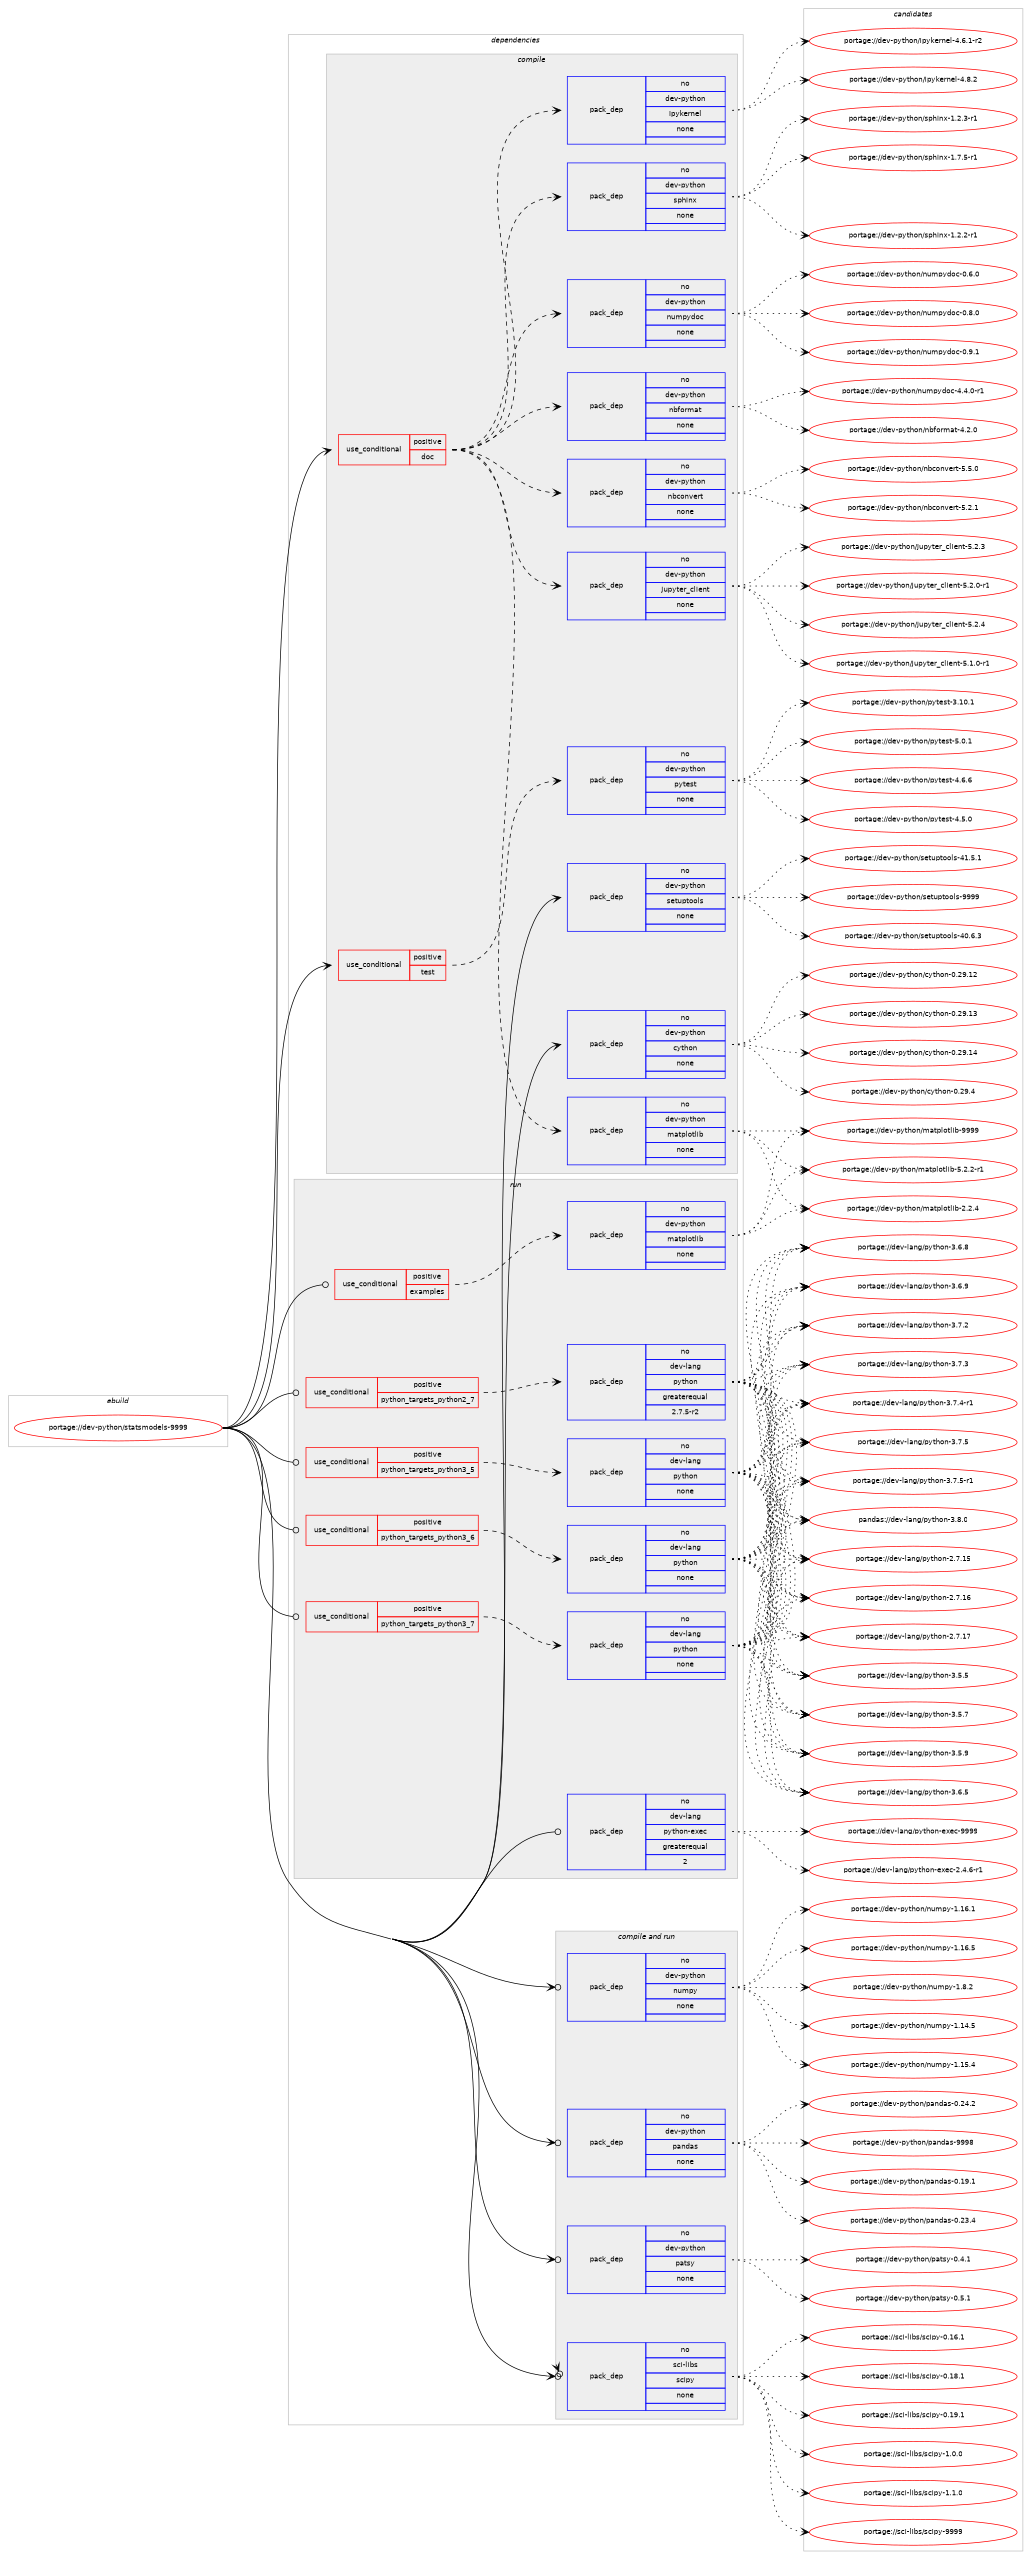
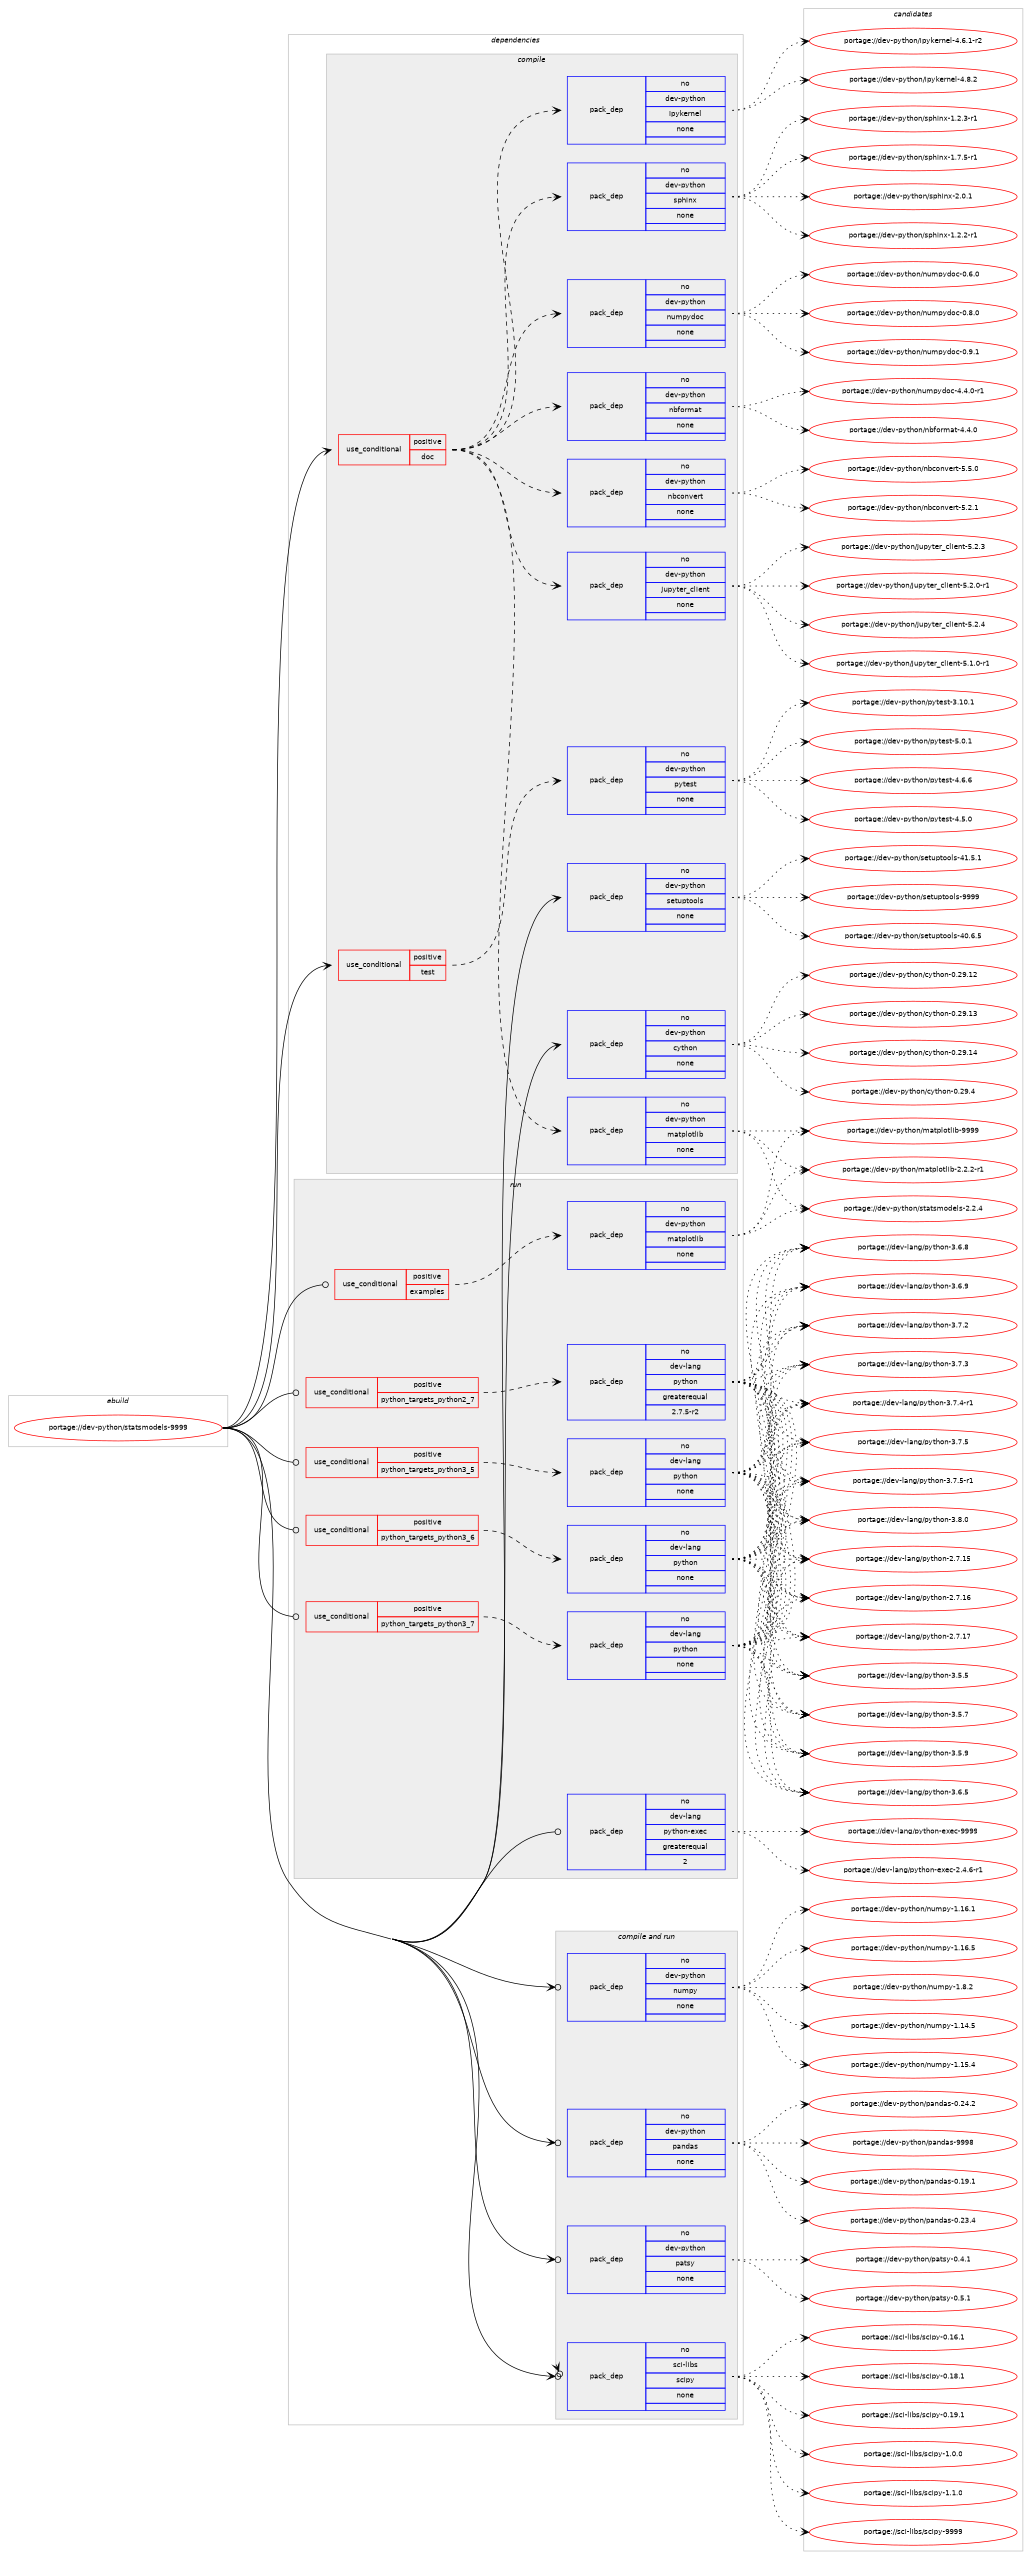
node "portage://dev-python/sphinx-2.0.1": added
node "portage://dev-python/nbformat-4.2.0": label "portage://dev-python/nbformat-4.2.0" -> "portage://dev-python/nbformat-4.4.0"
node "portage://dev-python/setuptools-40.6.3": label "portage://dev-python/setuptools-40.6.3" -> "portage://dev-python/setuptools-40.6.5"
node "portage://dev-python/matplotlib-5.2.2-r1": label "portage://dev-python/matplotlib-5.2.2-r1" -> "portage://dev-python/matplotlib-2.2.2-r1"
node "portage://dev-python/matplotlib-2.2.4": label "portage://dev-python/matplotlib-2.2.4" -> "portage://dev-python/statsmodels-2.2.4"
node "pandas://dev-lang/python-3.8.0": label "pandas://dev-lang/python-3.8.0" -> "portage://dev-lang/python-3.8.0"
